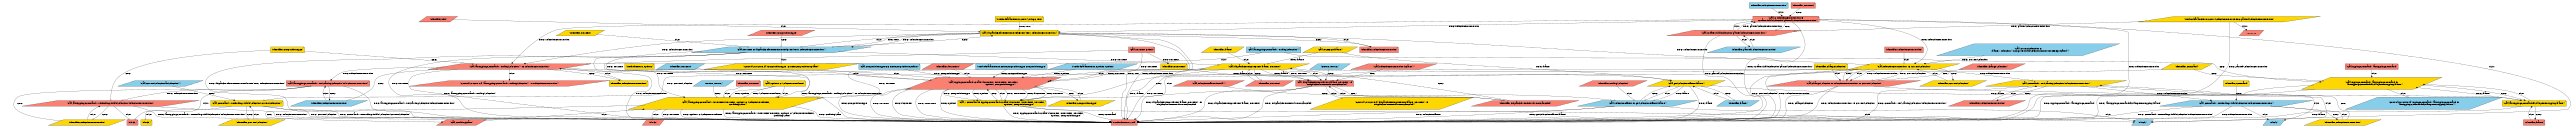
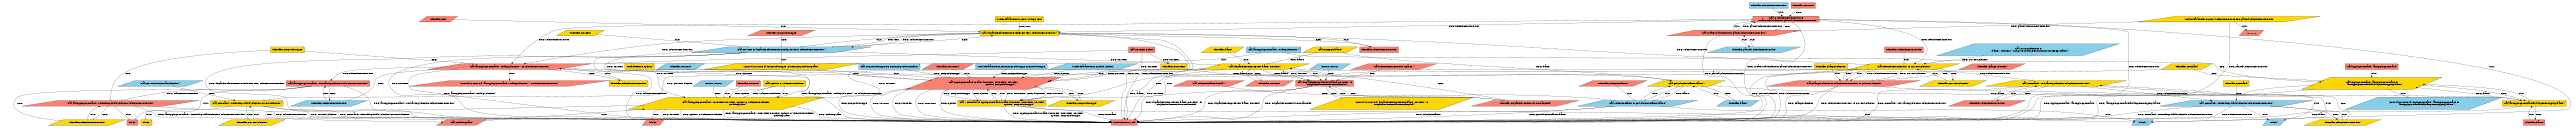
node "(Identifier,endingSelection)": label "(Identifier,endingSelection)" -> "(Identifier,selectionOffsets)"
edge "(Call,selectionOffsets = getSelectionOffsets(frame))" -> "(Call,getSelectionOffsets(frame))": label "CFG: " -> "AST: "
edge "(Call,getSelectionOffsets(frame))" -> "(MethodReturn,void)": removed, label "DDG: frame"
